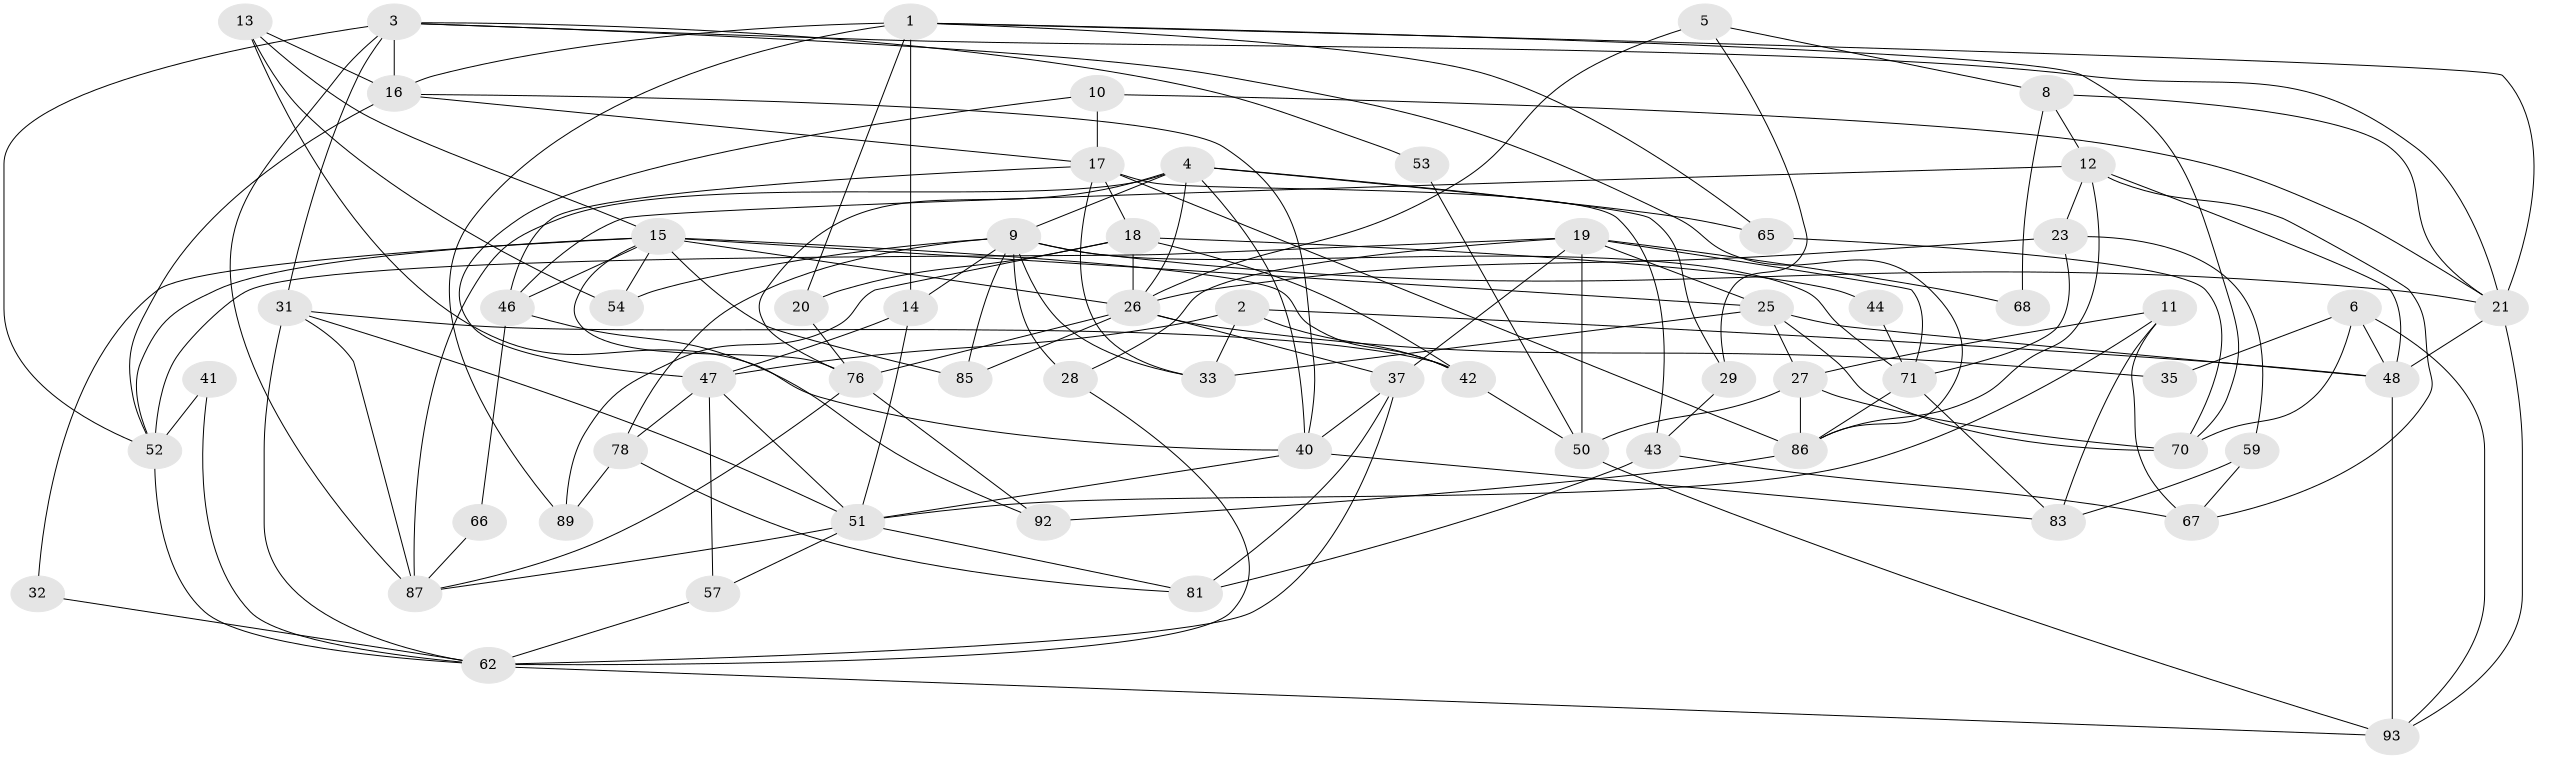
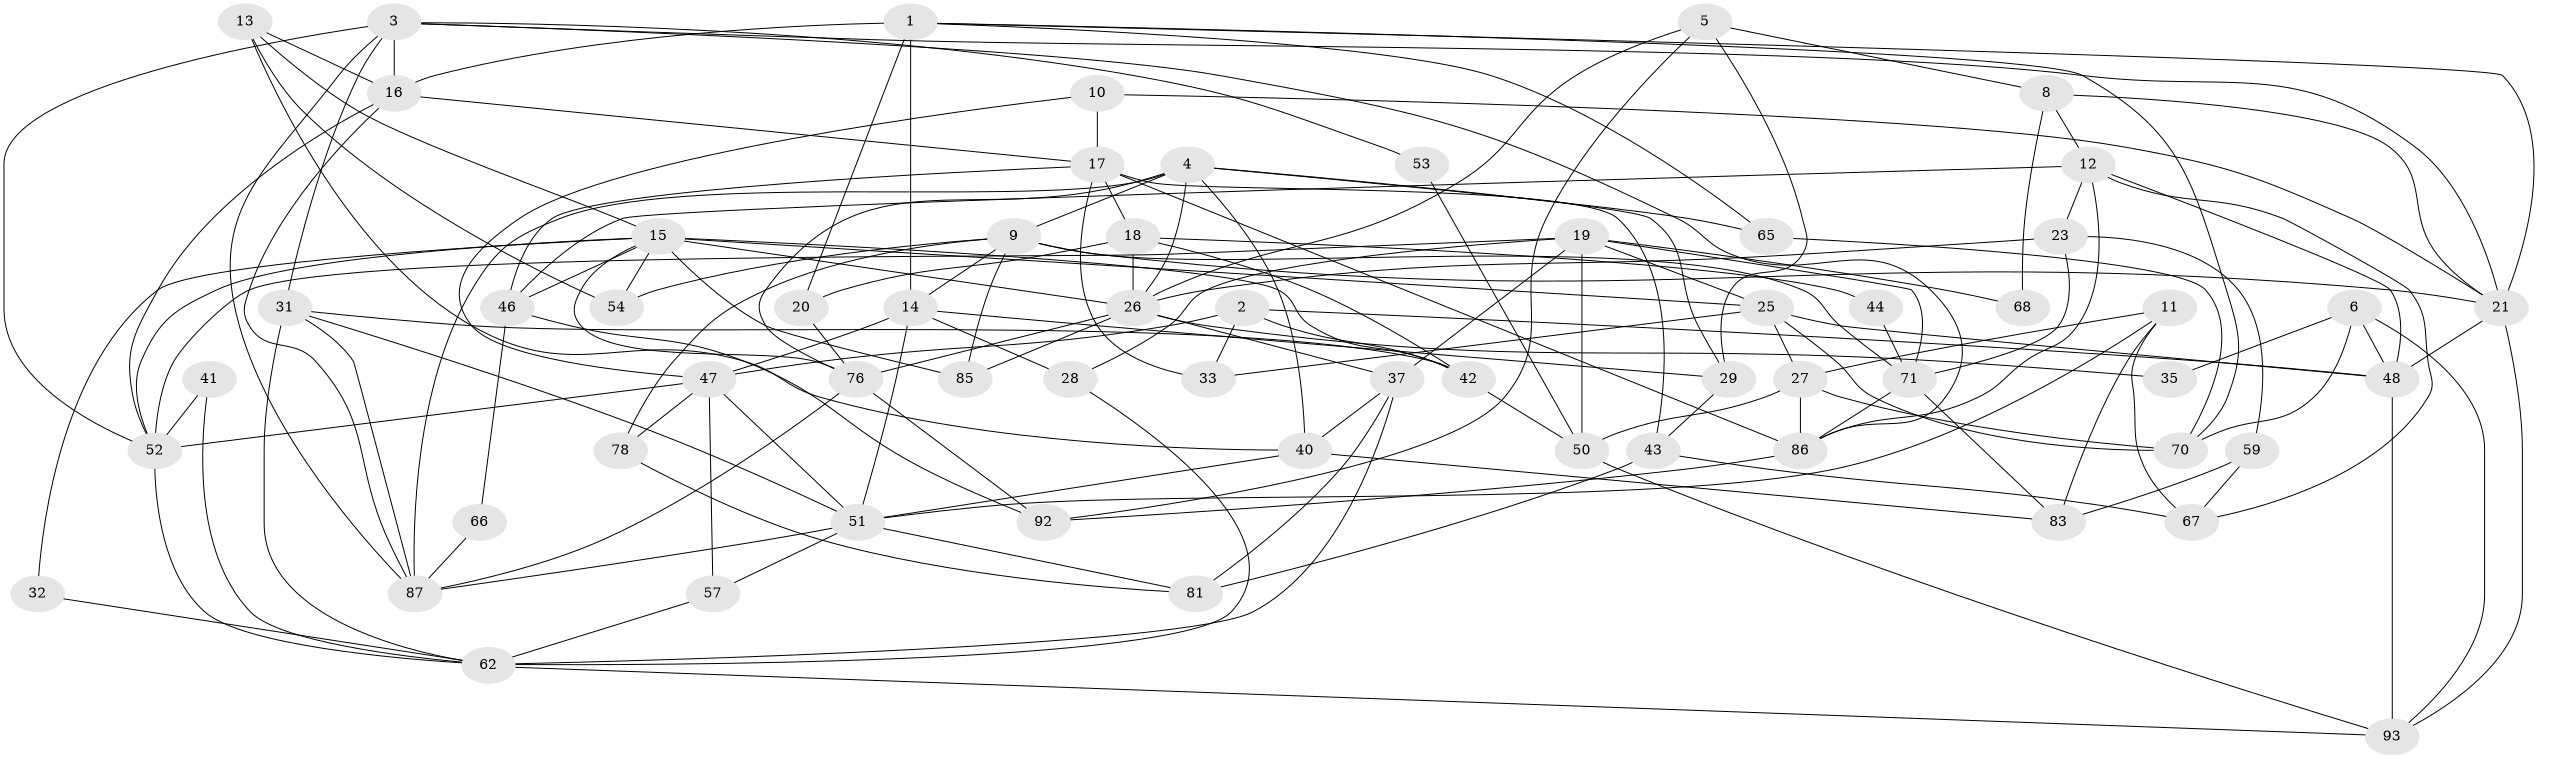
edge "16" -- "40": now "16" -- "87"
edge "9" -- "28": now "14" -- "28"
edge "9" -- "33": removed
edge "14" -- "29": added
edge "5" -- "92": added
edge "47" -- "52": added
node "89": removed
